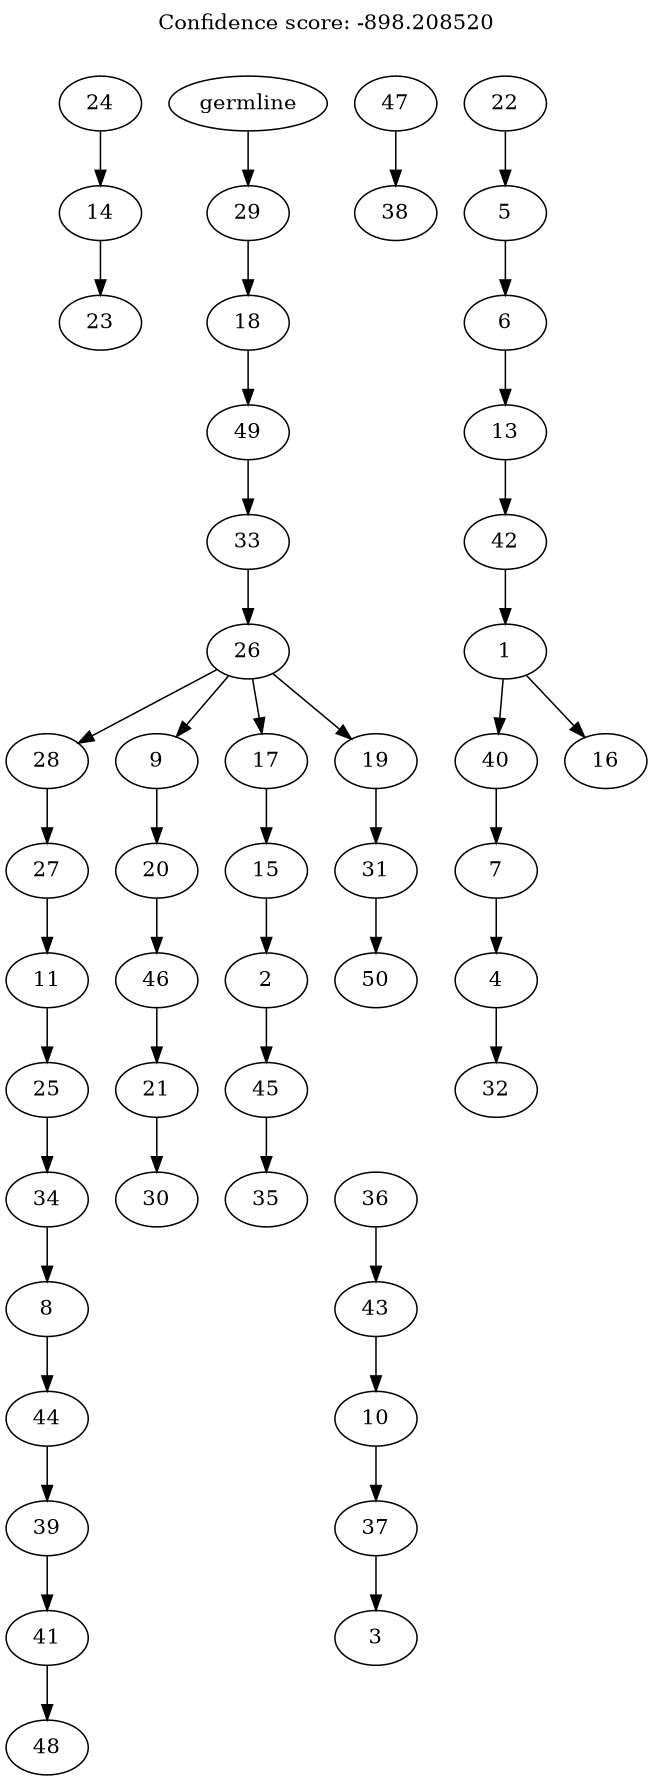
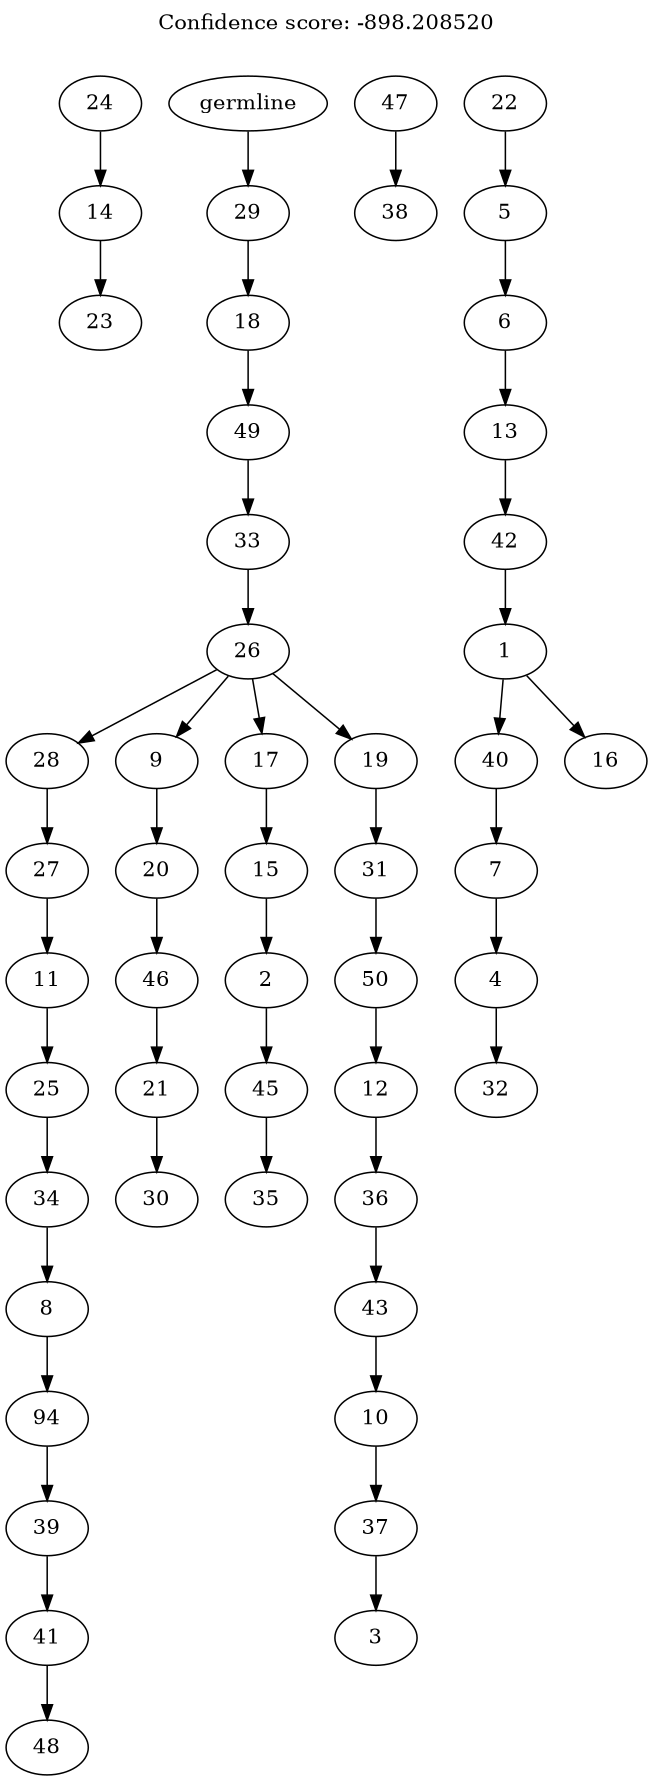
node "12": added
node "44": label "44" -> "94"
